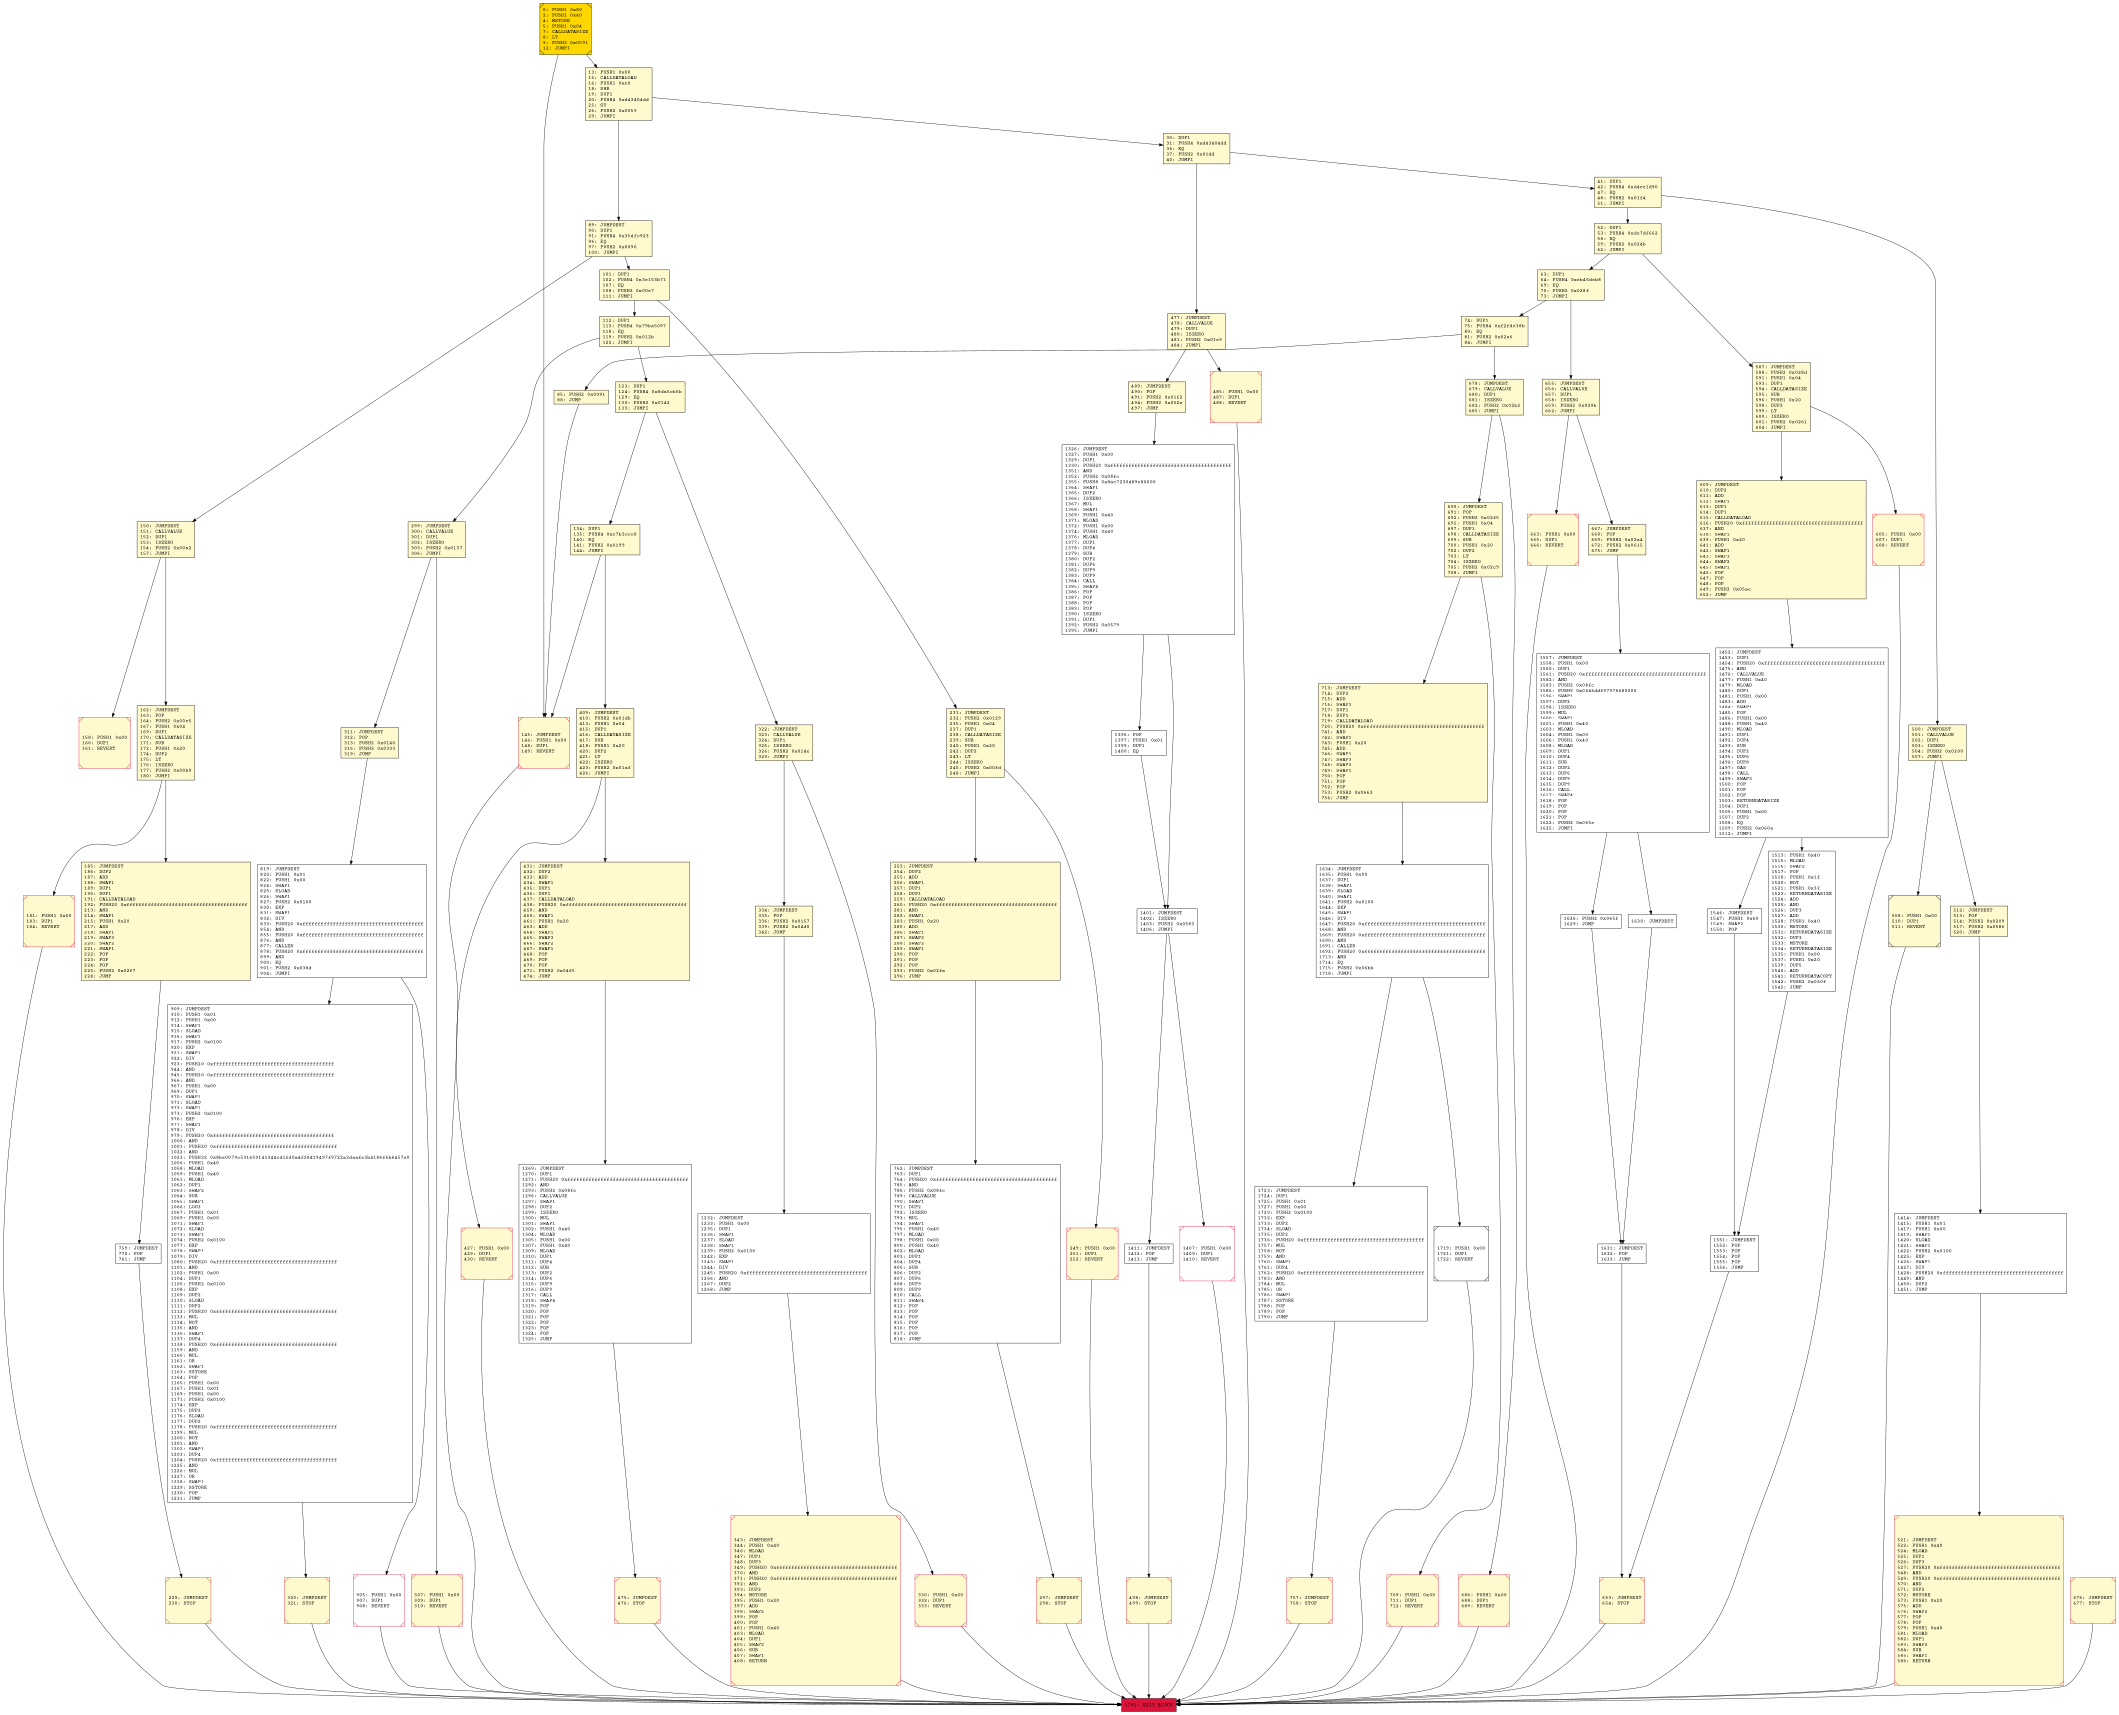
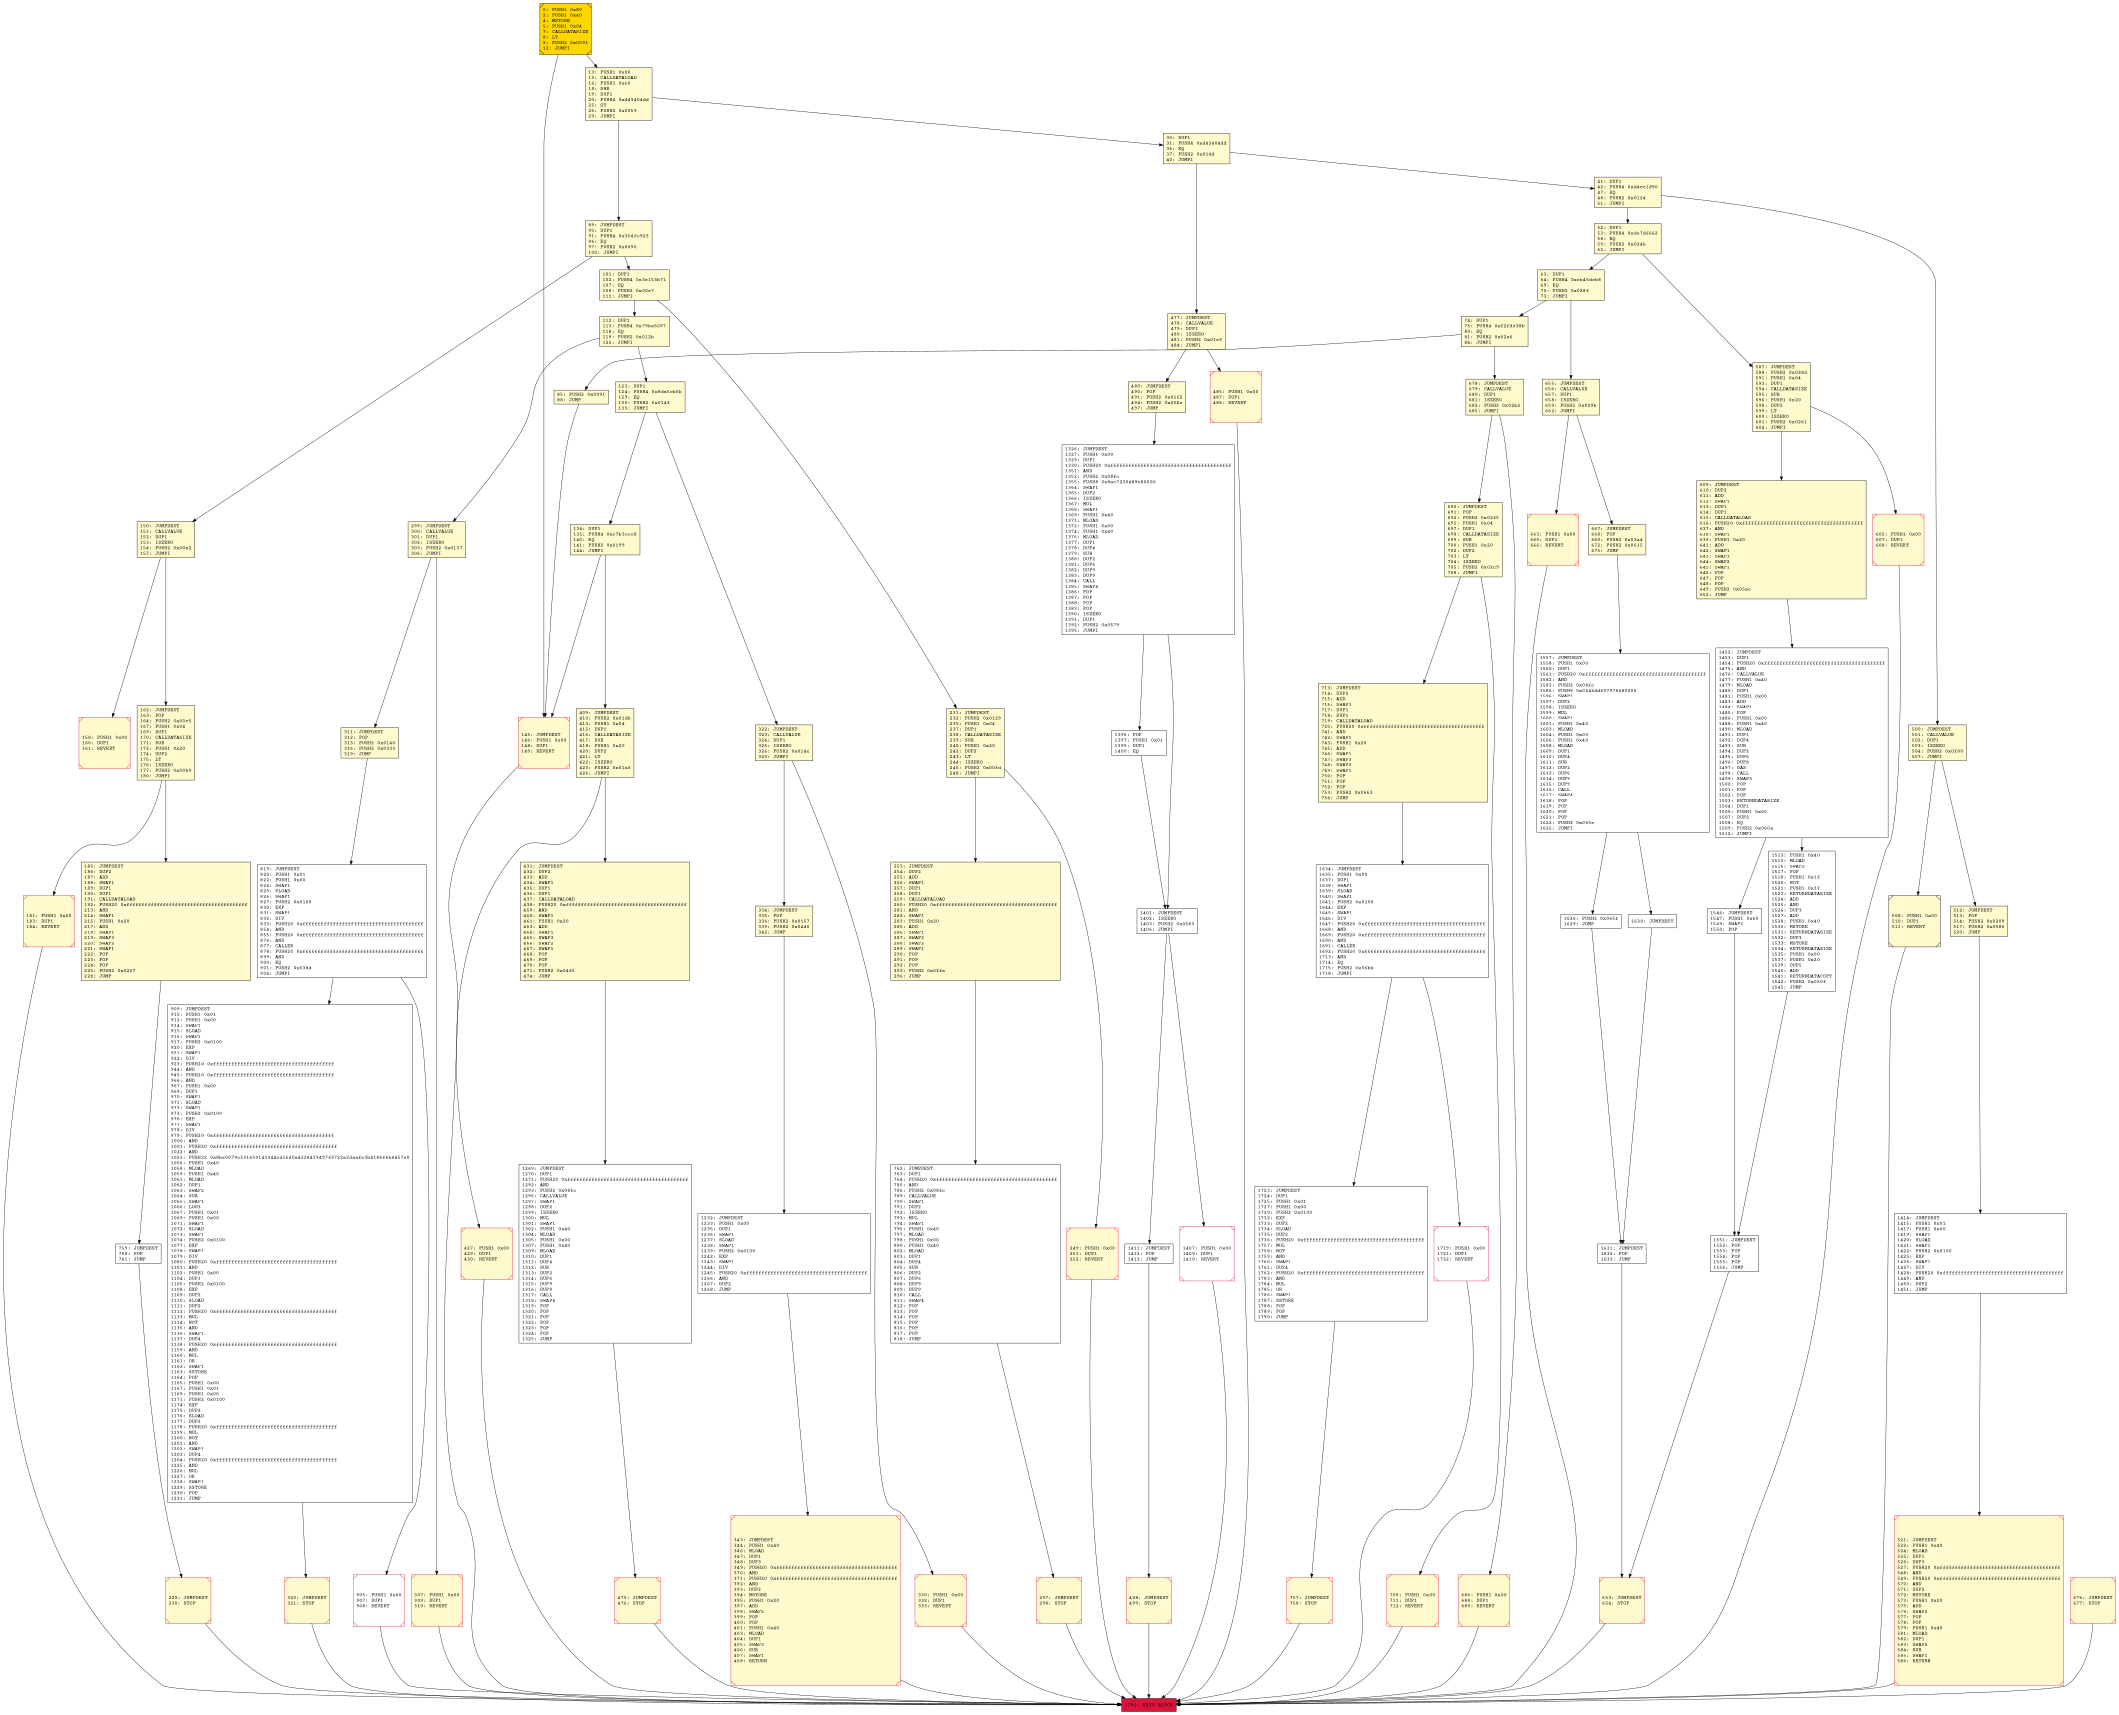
node "759: JUMPDEST 770: POP 761: JUMP": label "759: JUMPDEST 770: POP 761: JUMP" -> "759: JUMPDEST 760: POP 761: JUMP"
node "1719: PUSH1 0x00 1721: DUP1 1722: REVERT": color black -> crimson
